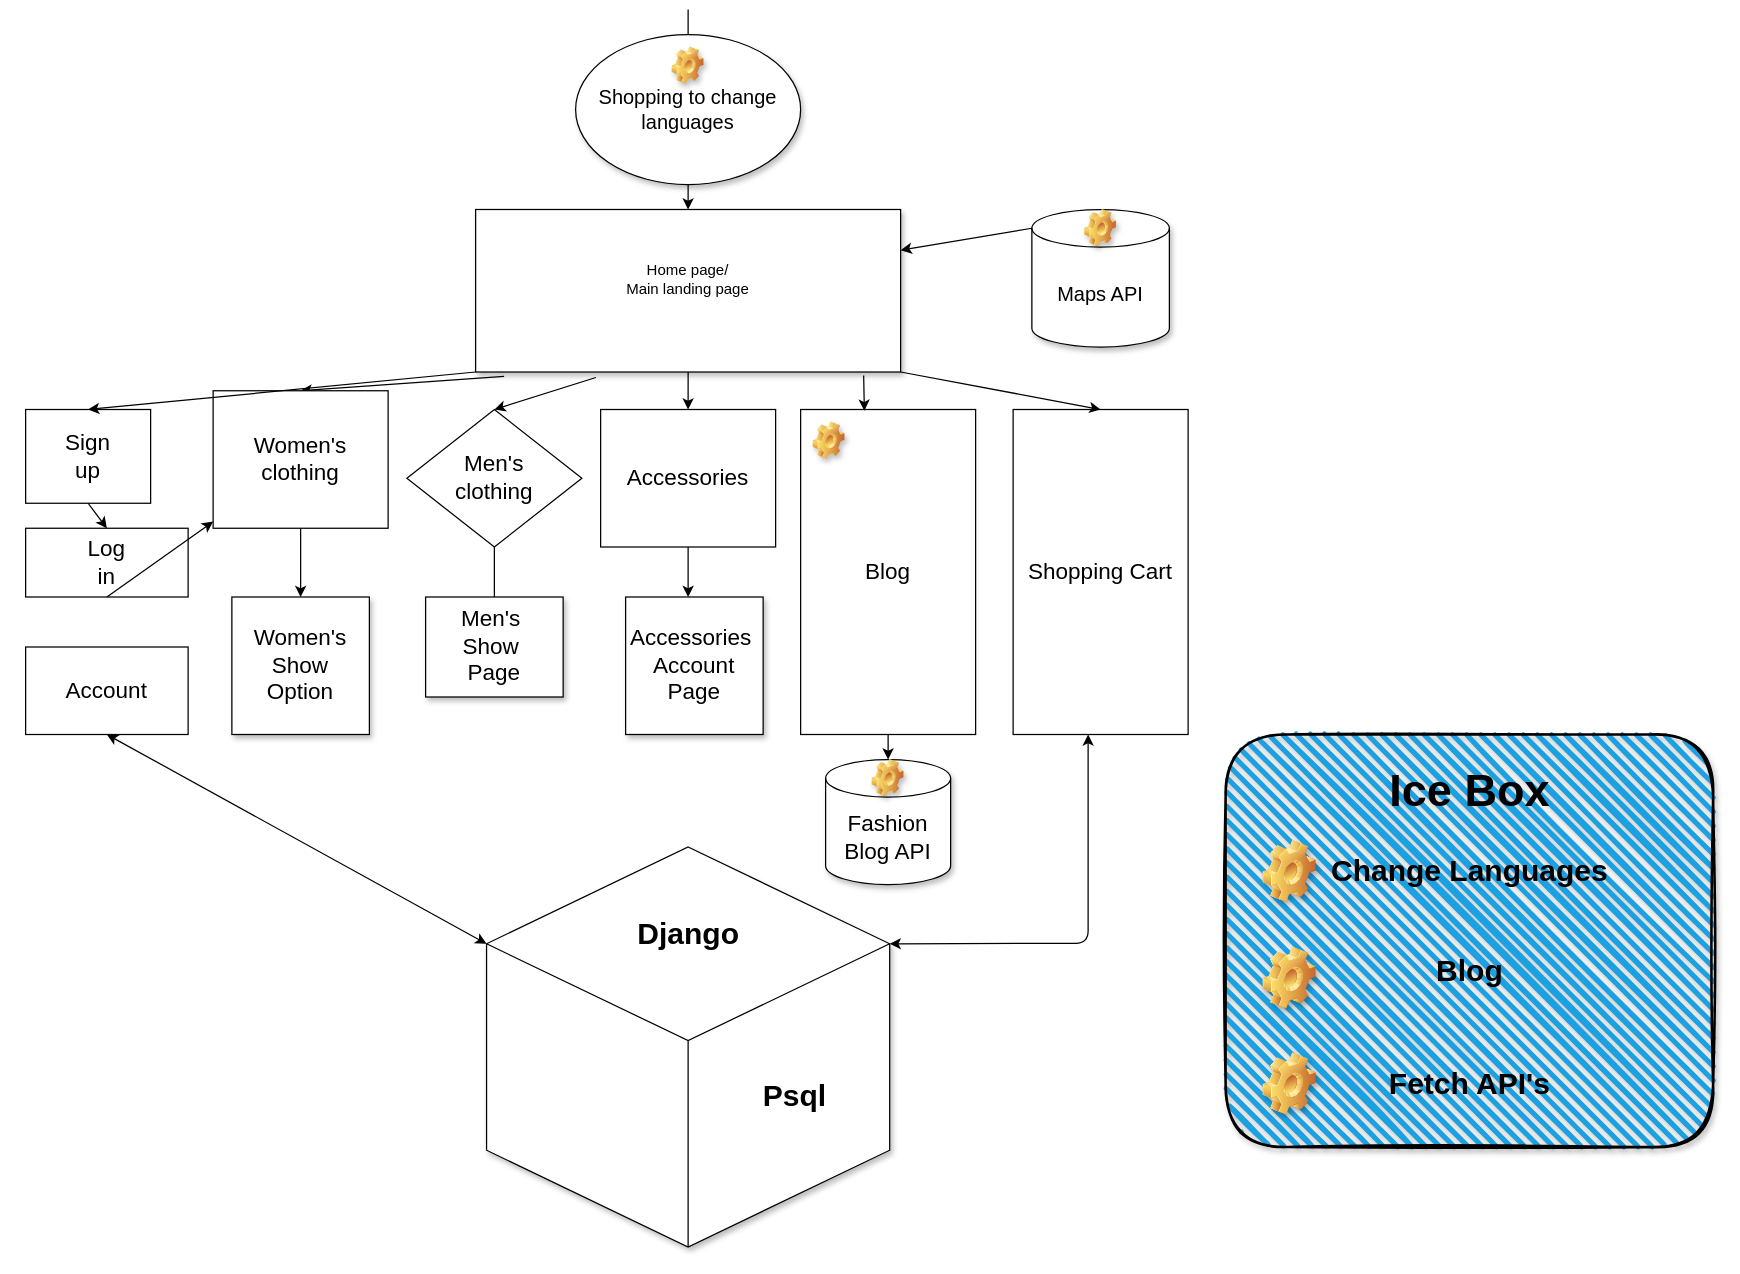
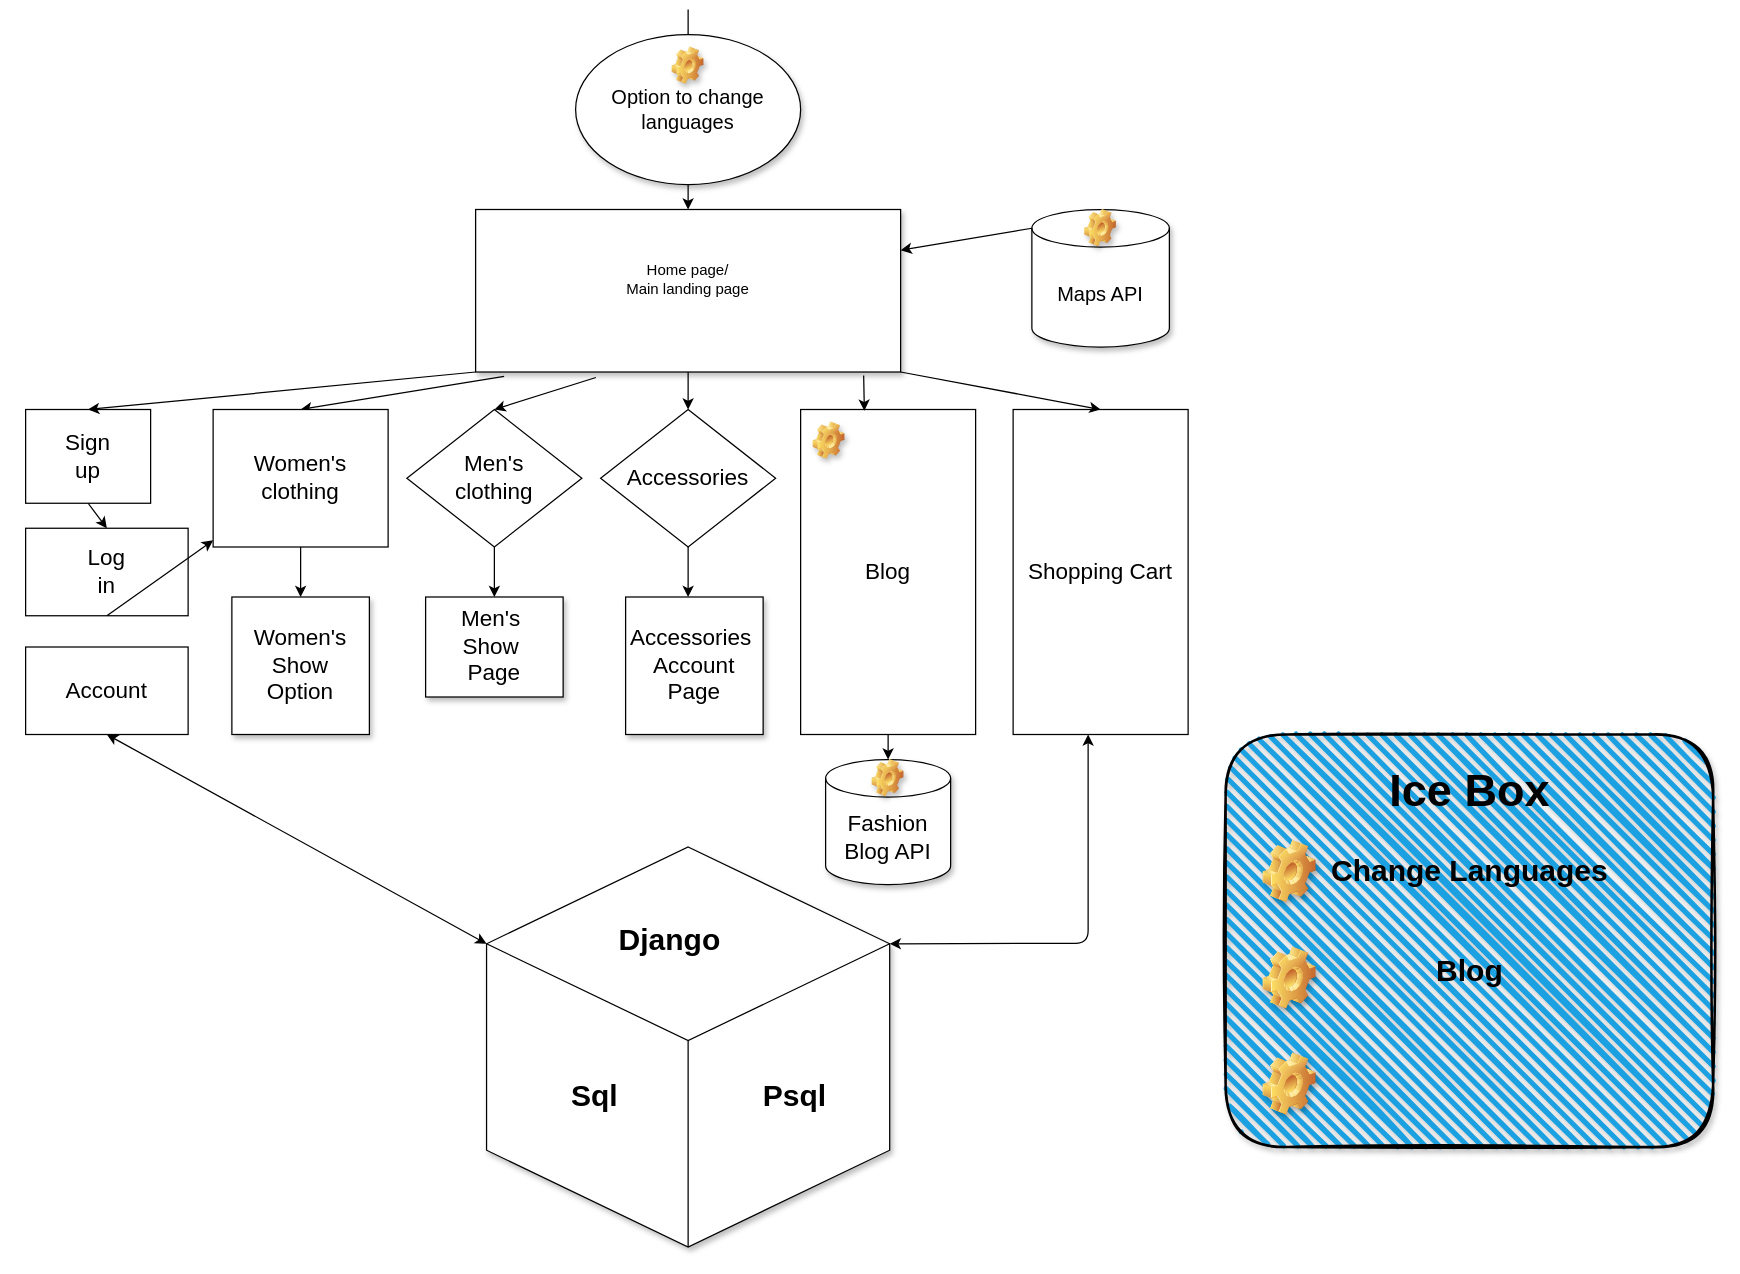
node "Shopping to change languages": label "Shopping to change languages" -> "Option to change languages"
node "Women's clothing": moved (301, 459) -> (301, 478)
node "Accessories": shape rectangle -> diamond
node "Log in": size 163x69 -> 163x88
edge "Men's clothing" -- "Men's Show Page": arrowhead none -> classic
node "Django": moved (688, 934) -> (669, 941)
node "Fetch API's": removed
node "Sql": added
